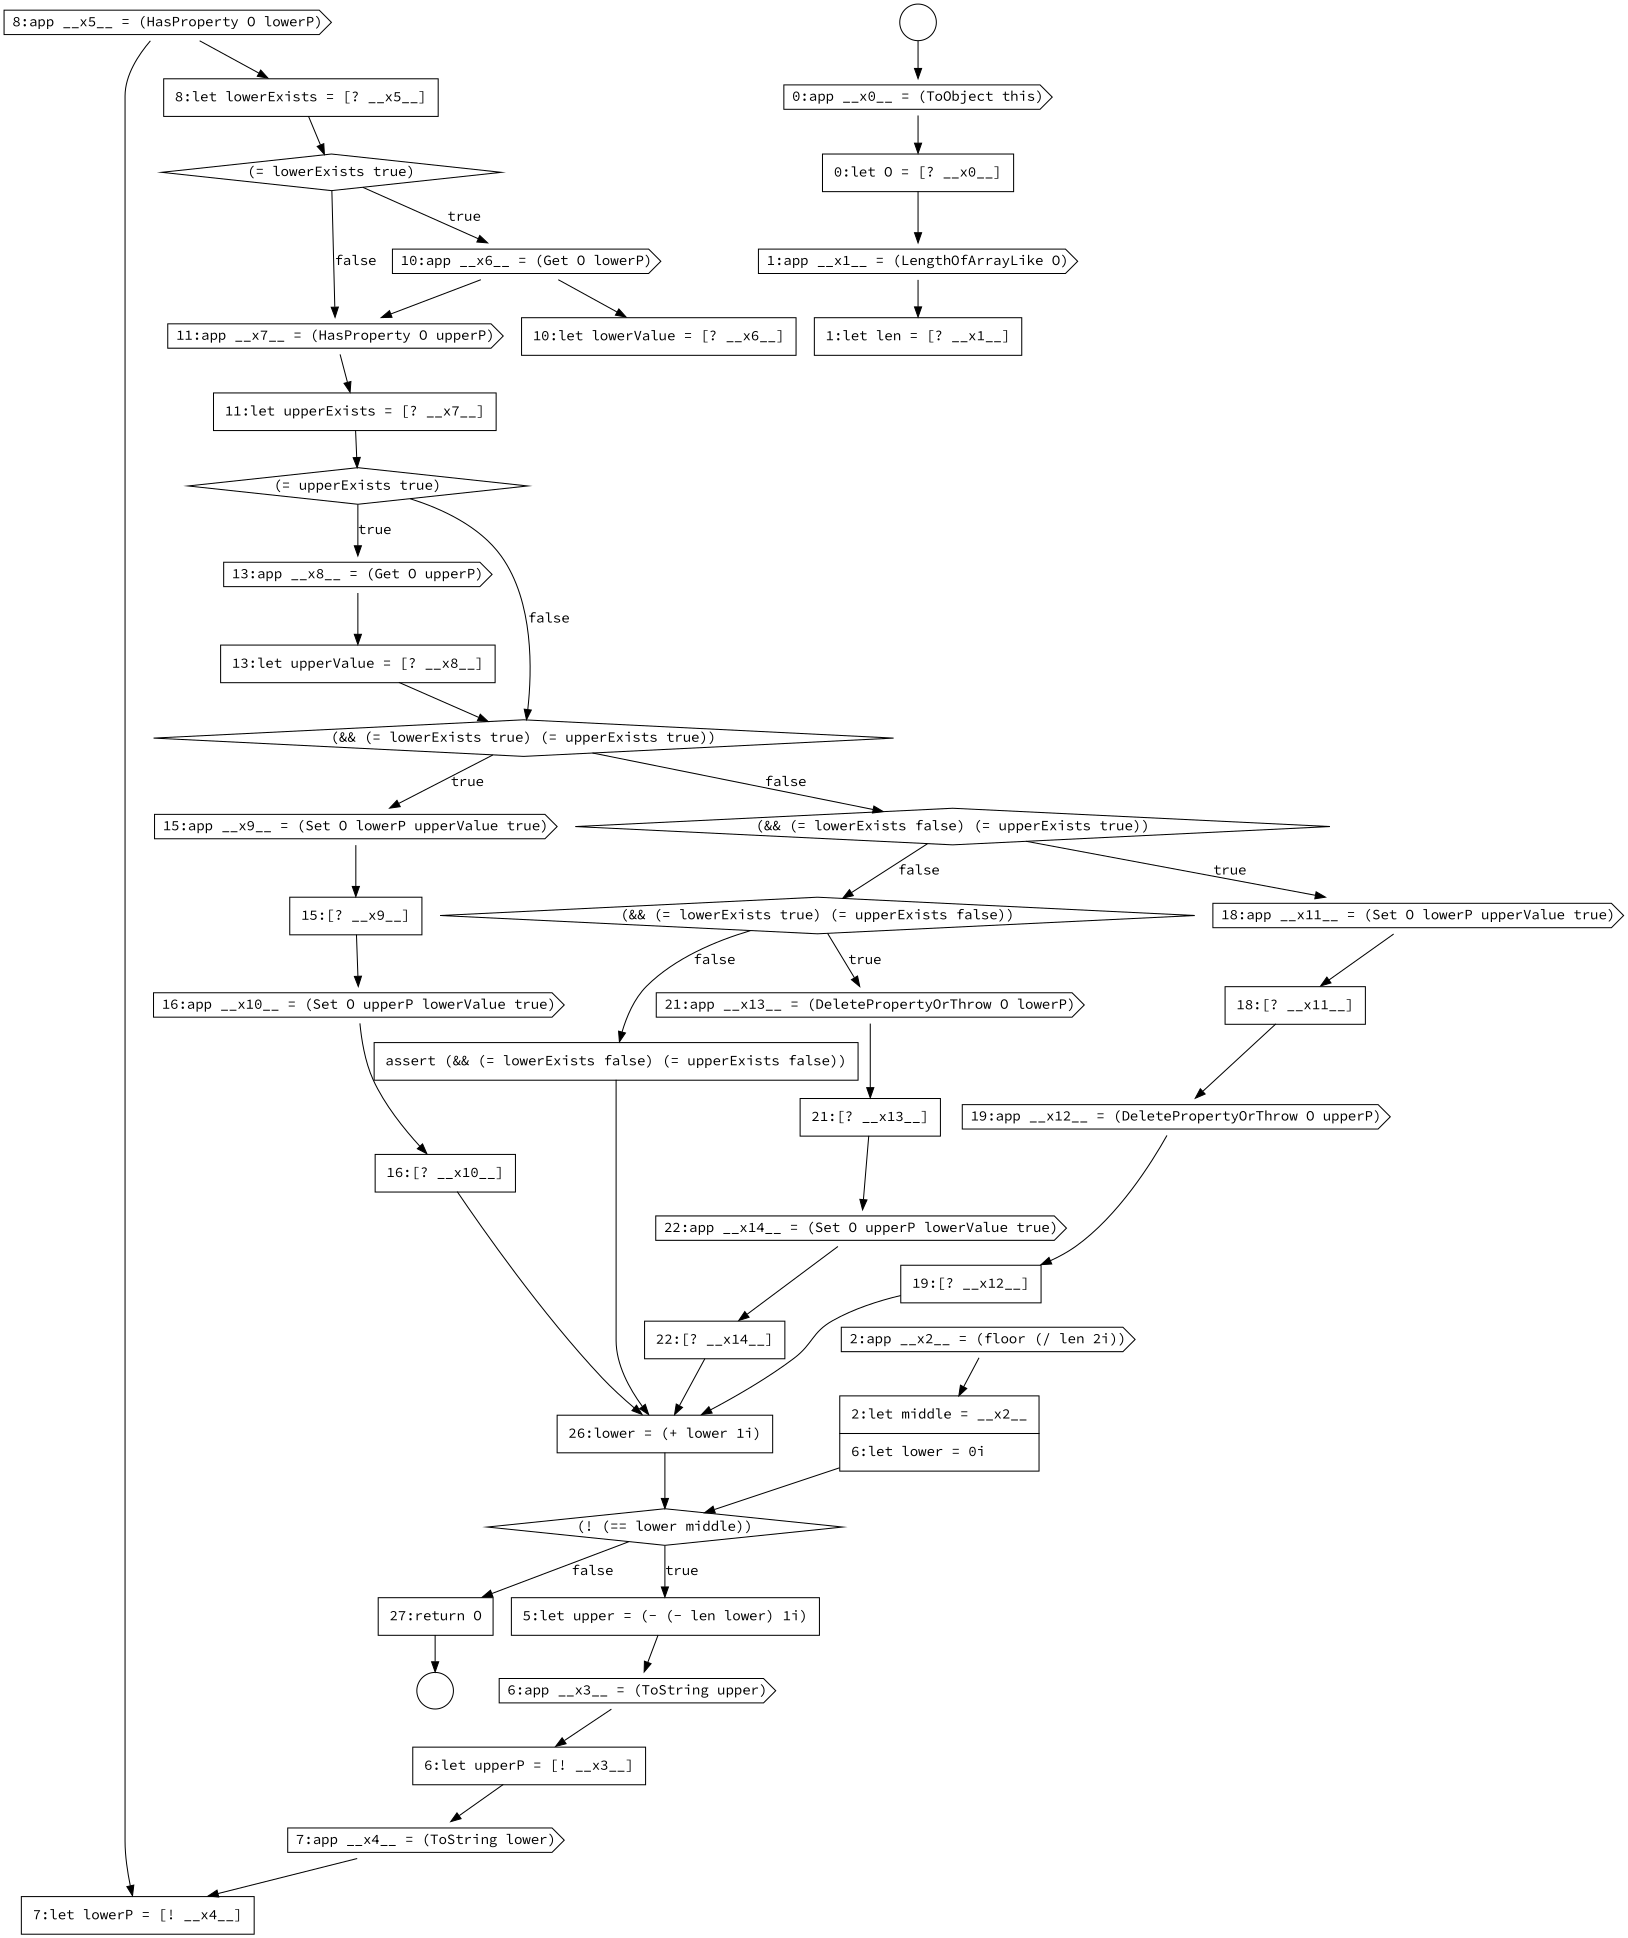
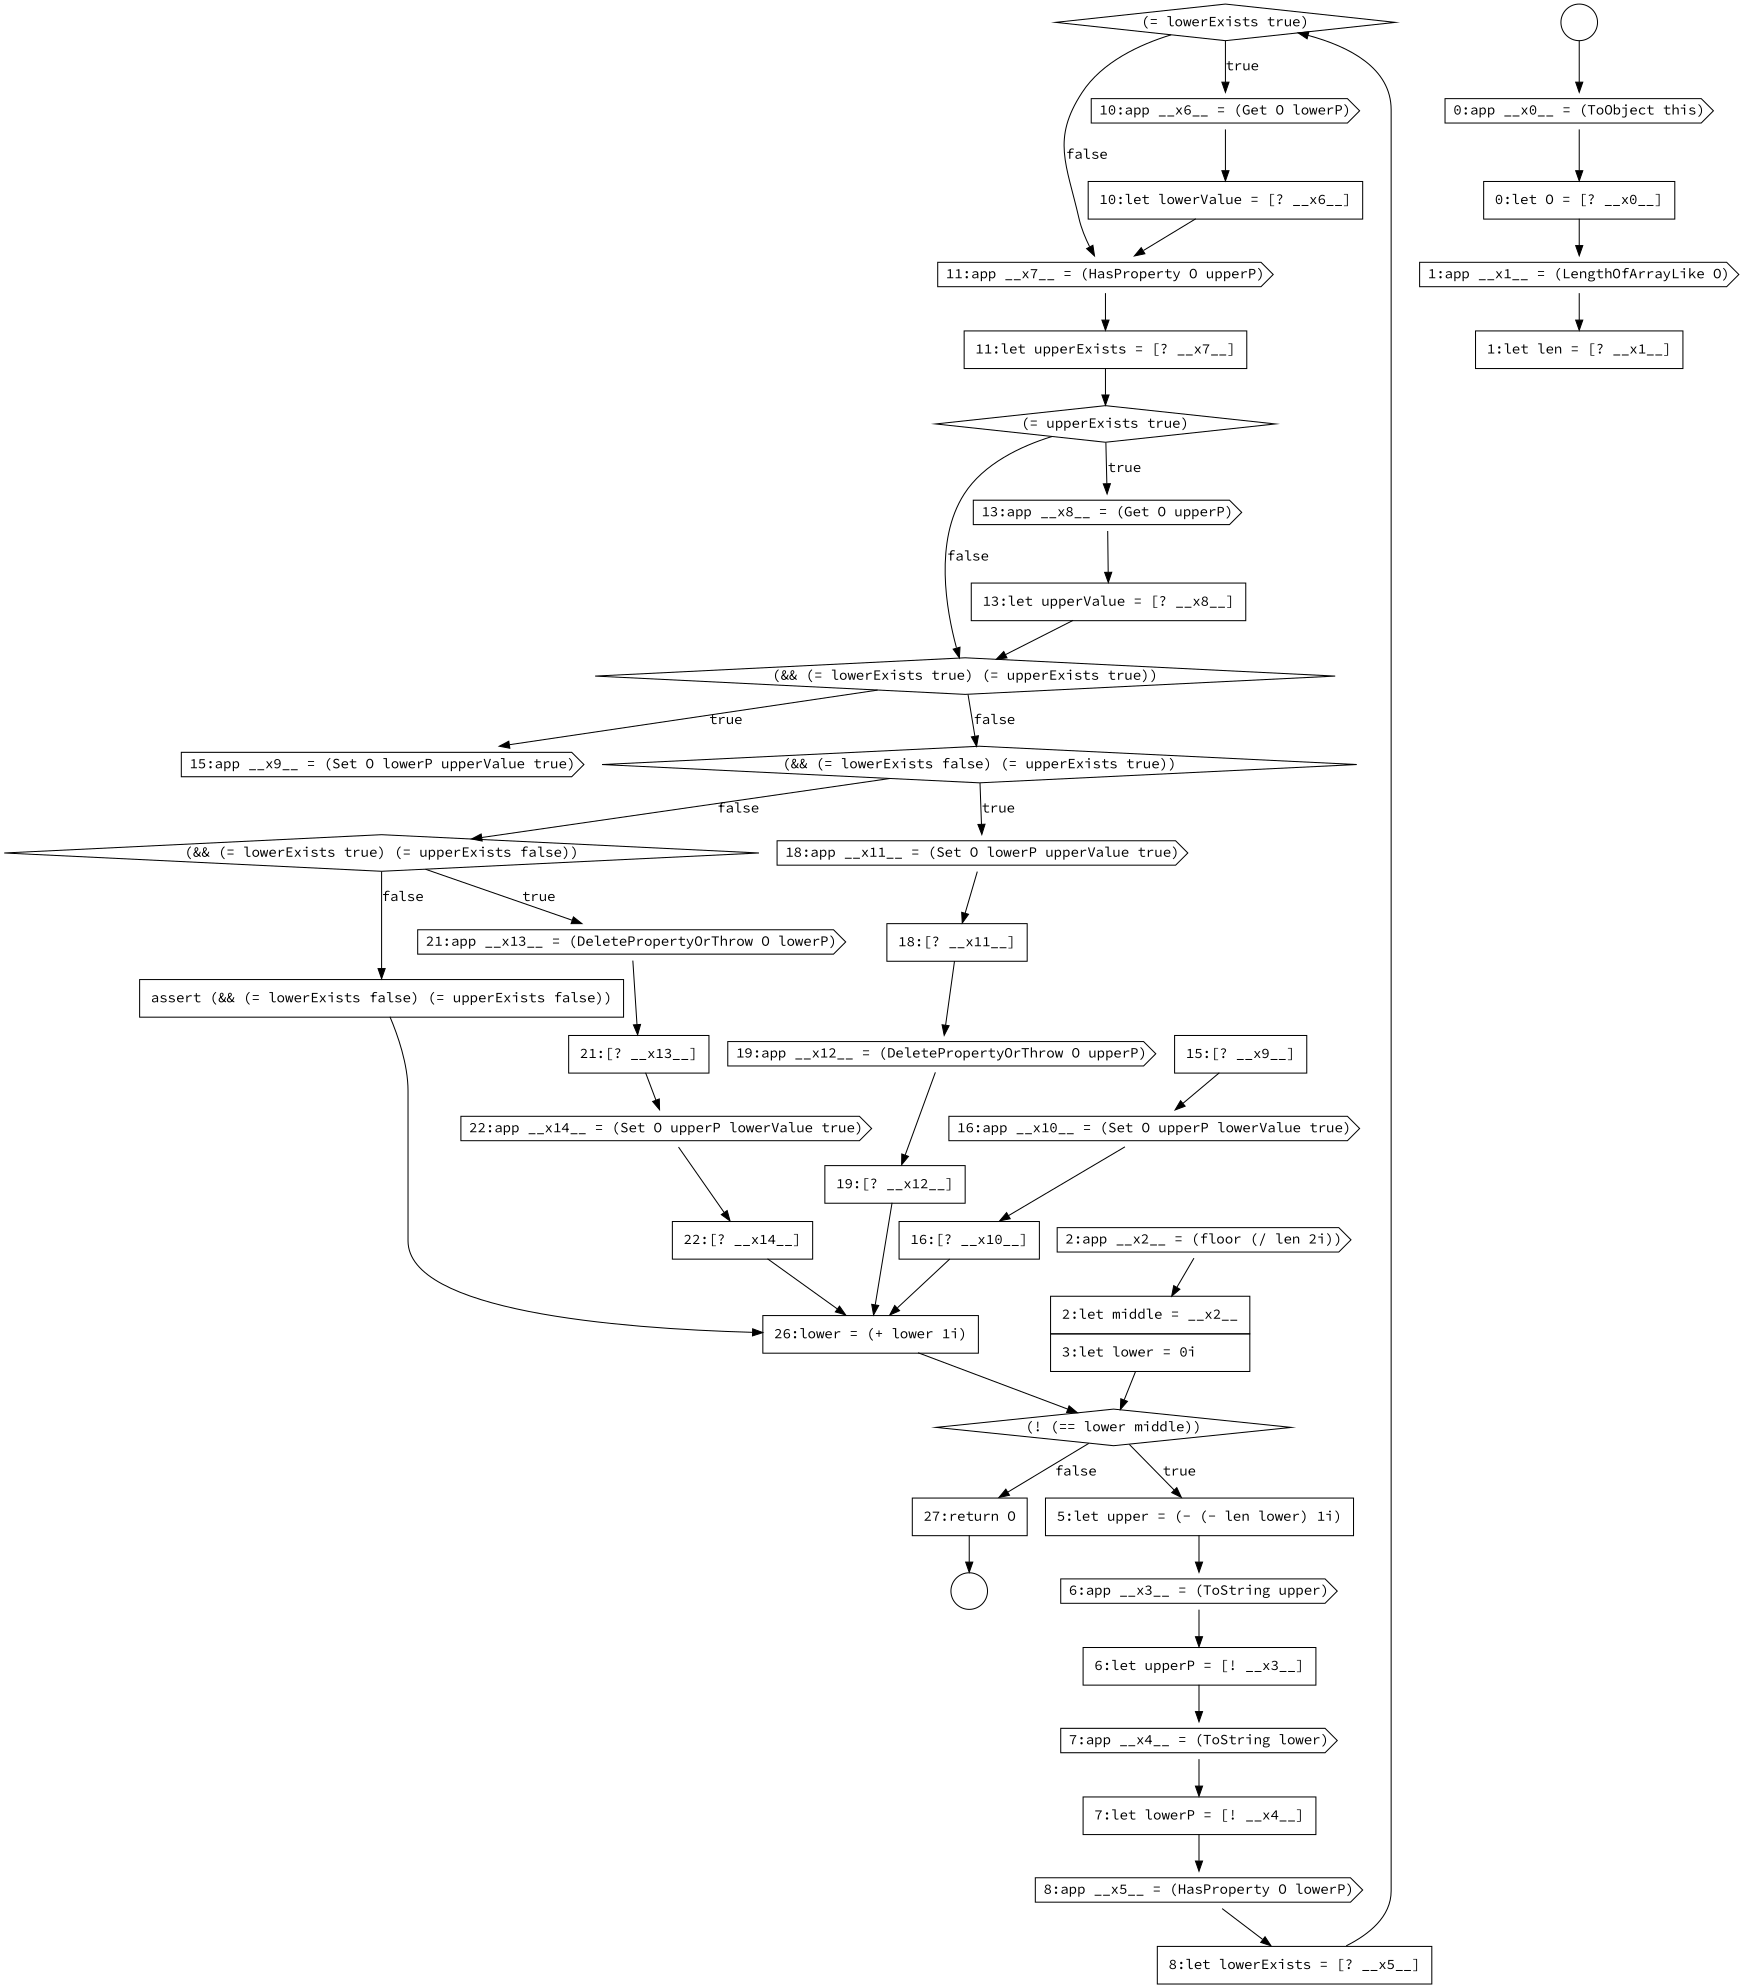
edge "10:app __x6__ = (Get O lowerP)" -> "11:app __x7__ = (HasProperty O upperP)": now "10:let lowerValue = [? __x6__]" -> "11:app __x7__ = (HasProperty O upperP)"
edge "15:app __x9__ = (Set O lowerP upperValue true)" -> "15:[? __x9__]": removed
edge "8:app __x5__ = (HasProperty O lowerP)" -> "7:let lowerP = [! __x4__]": reversed
node "2:let middle = __x2__": text "6:let lower = 0i" -> "3:let lower = 0i"
